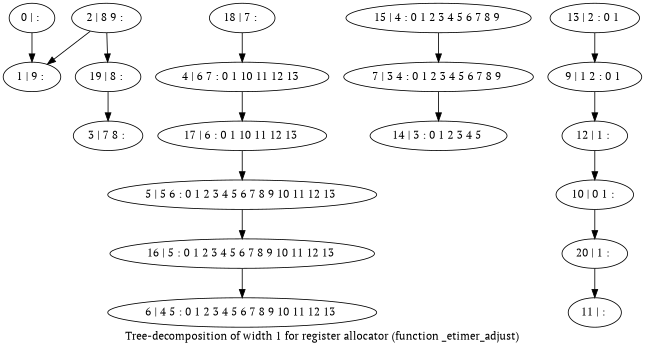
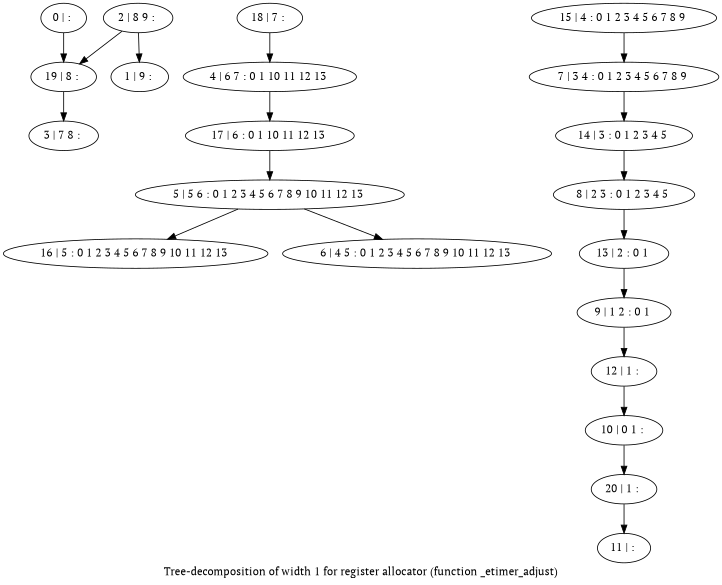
edge "0 | :" -> "1 | 9 :": now "0 | :" -> "19 | 8 :"
node "8 | 2 3 : 0 1 2 3 4 5": added
edge "16 | 5 : 0 1 2 3 4 5 6 7 8 9 10 11 12 13" -> "6 | 4 5 : 0 1 2 3 4 5 6 7 8 9 10 11 12 13": now "5 | 5 6 : 0 1 2 3 4 5 6 7 8 9 10 11 12 13" -> "6 | 4 5 : 0 1 2 3 4 5 6 7 8 9 10 11 12 13"
